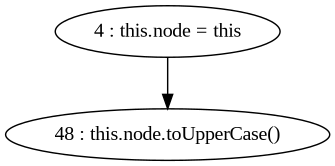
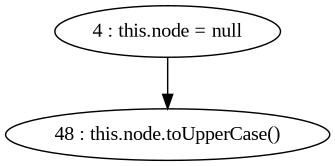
node "4 : this.node = this": label "4 : this.node = this" -> "4 : this.node = null"
